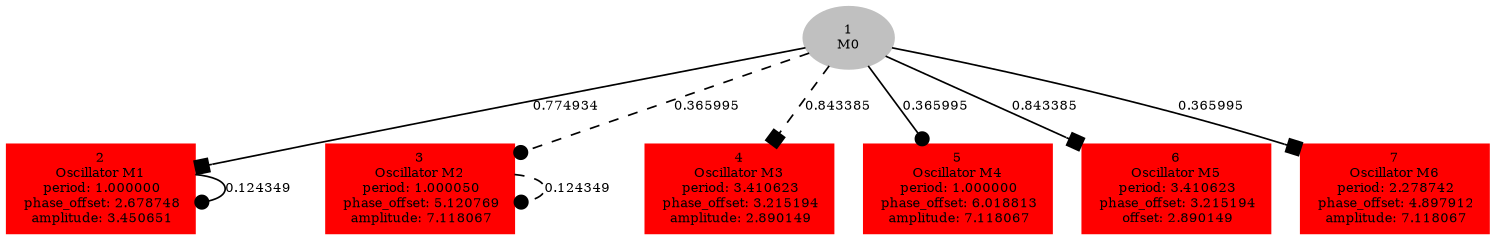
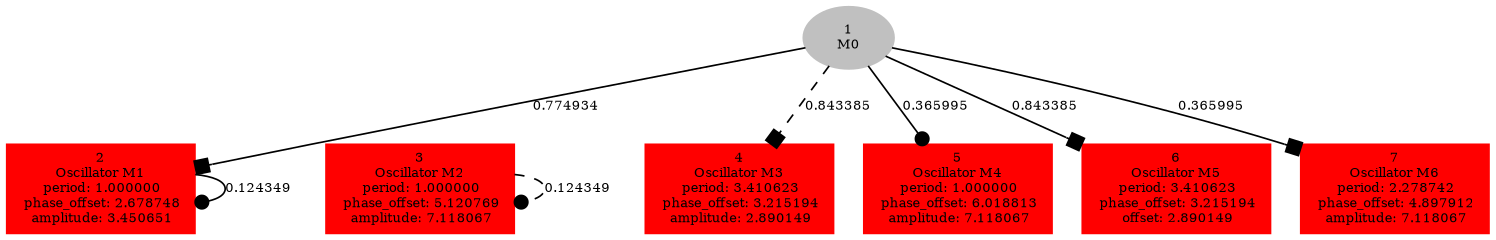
edge "1" -> "3": removed, label "0.365995"
node "3": text "period: 1.000050" -> "period: 1.000000"
